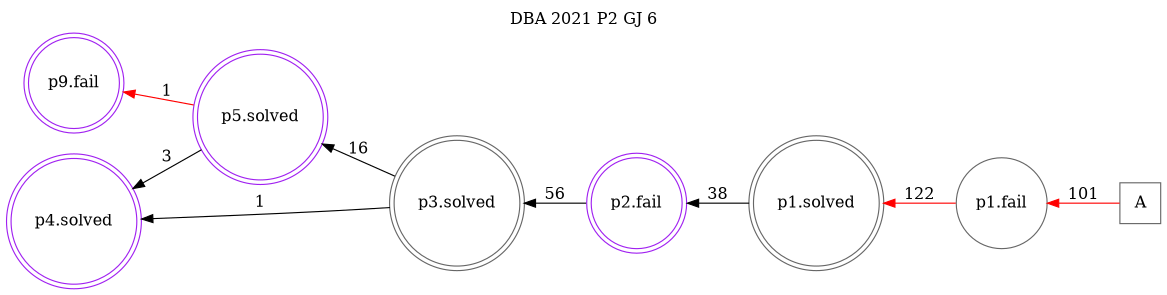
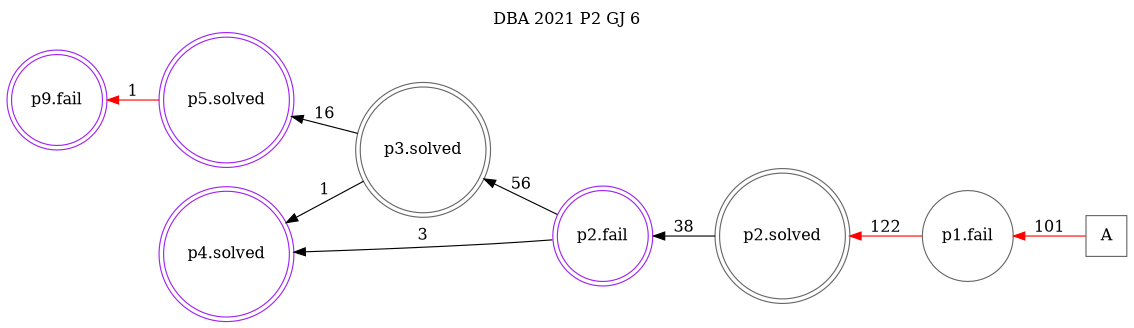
edge "p5.solved" -> "p4.solved": now "p2.fail" -> "p4.solved"
node "p1.solved": label "p1.solved" -> "p2.solved"
